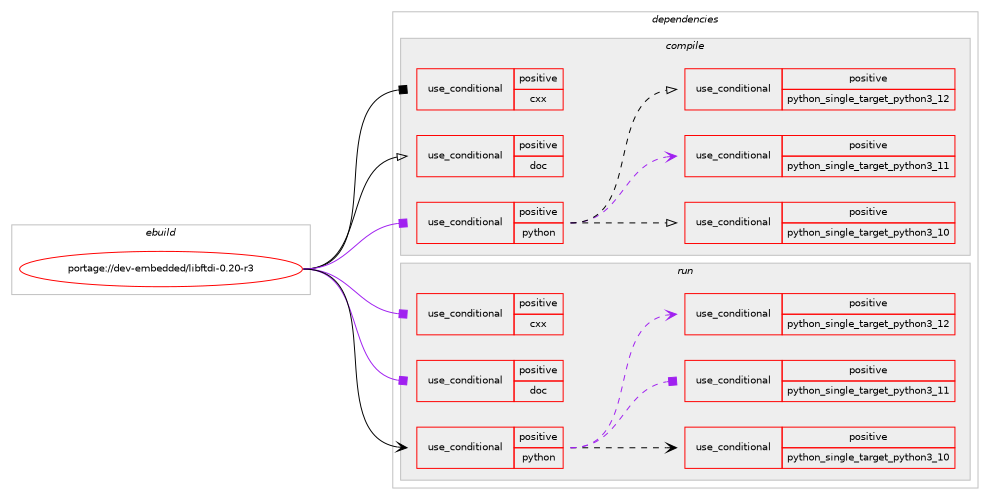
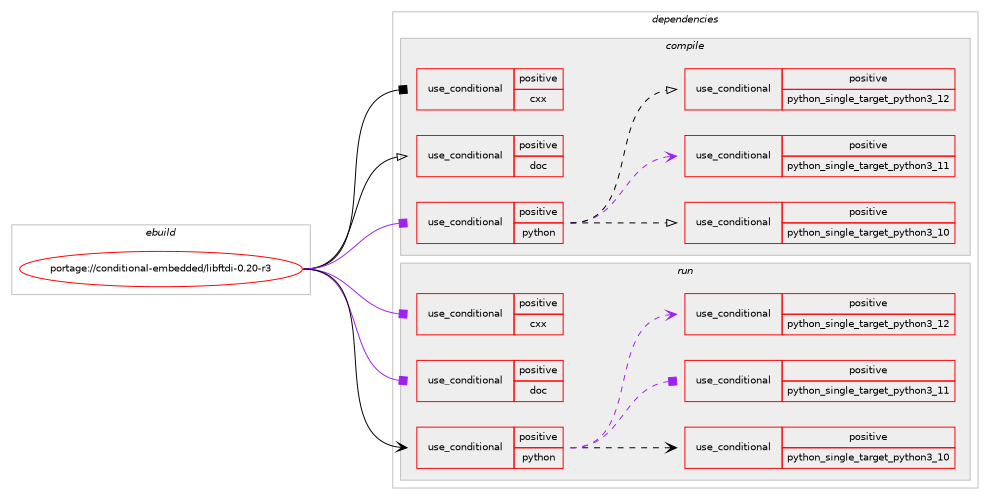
node "portage://dev-embedded/libftdi-0.20-r3": label "portage://dev-embedded/libftdi-0.20-r3" -> "portage://conditional-embedded/libftdi-0.20-r3"
